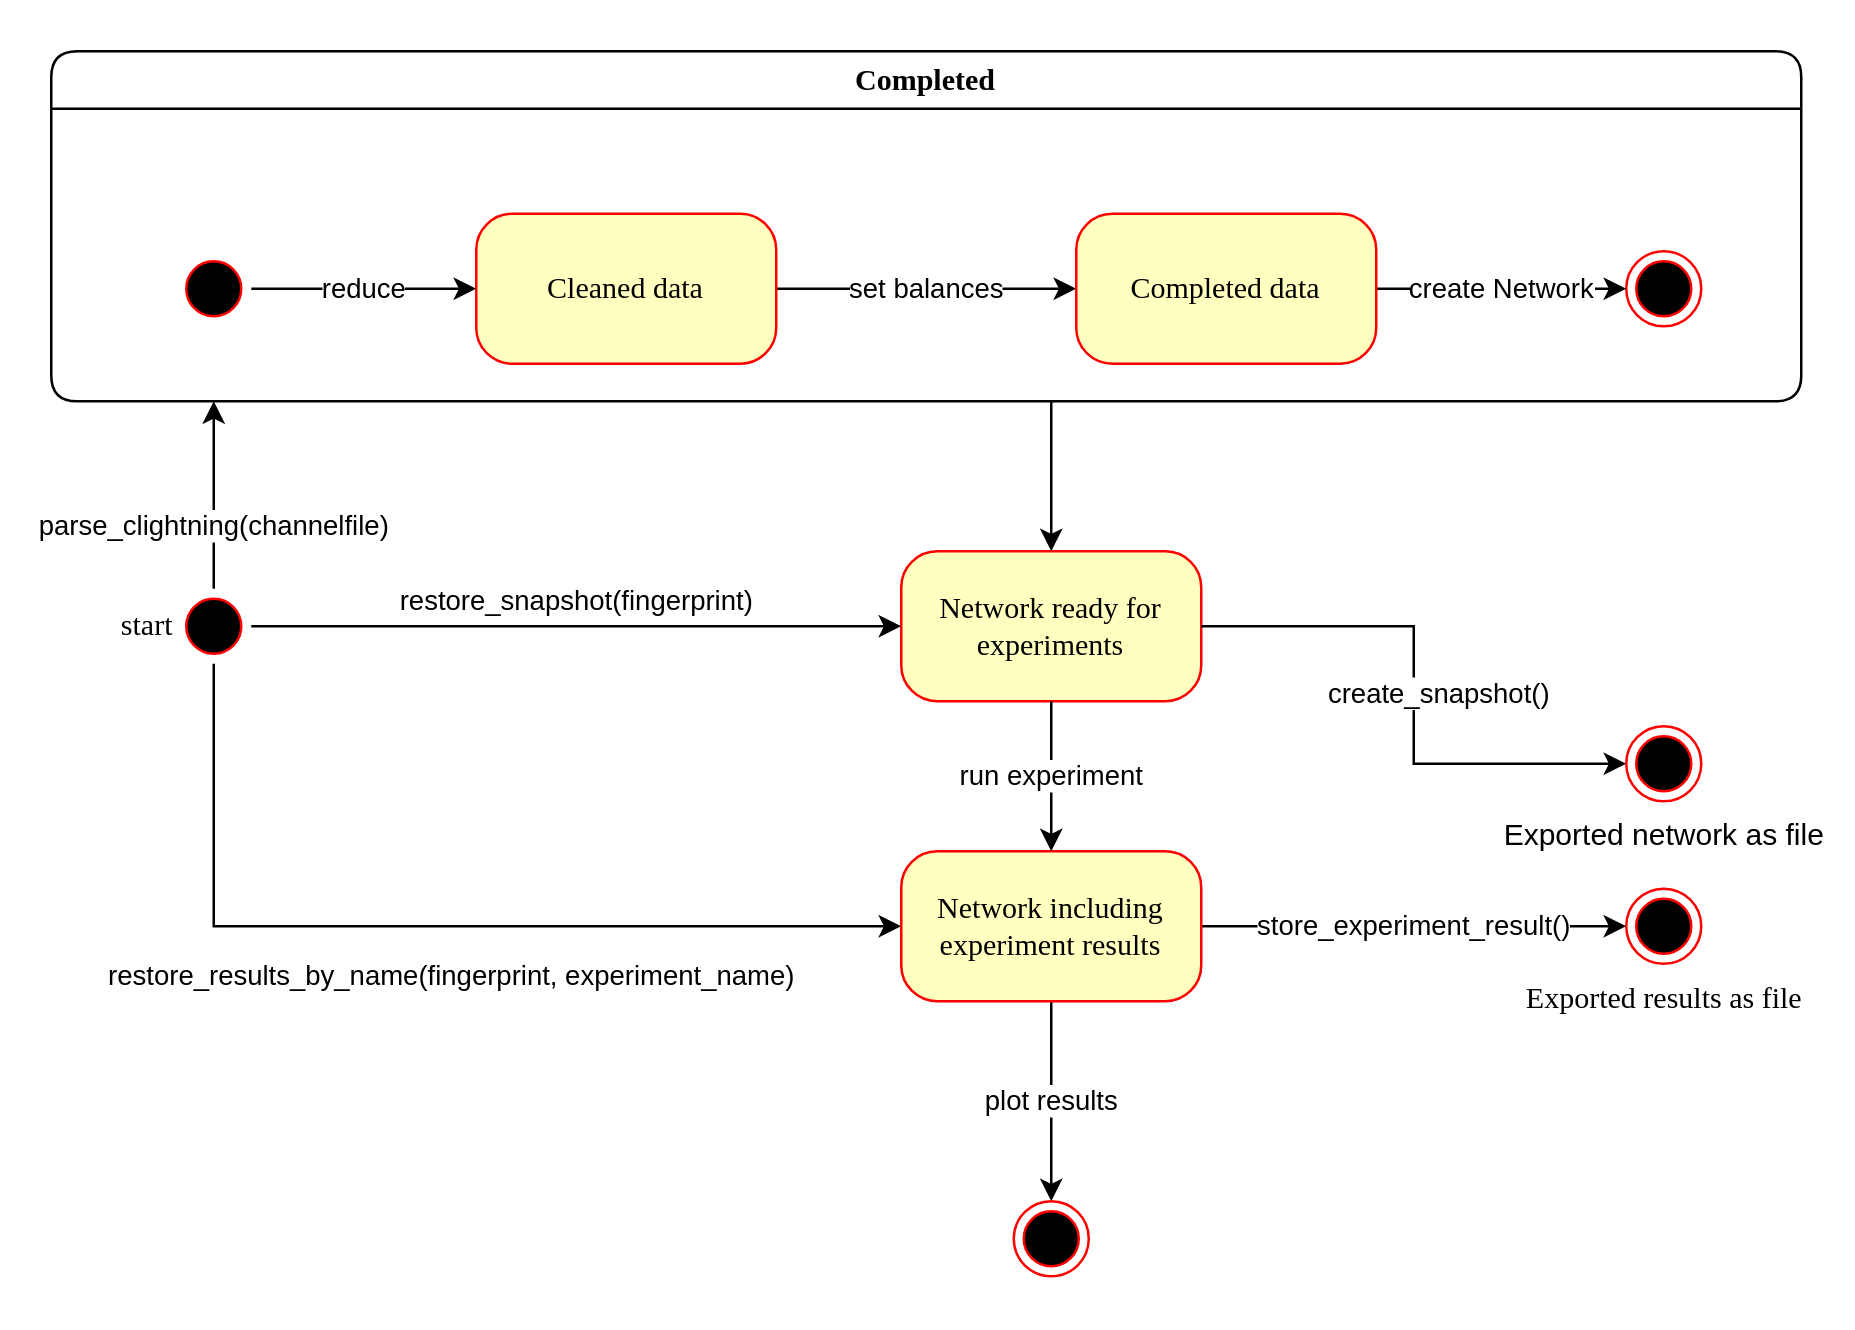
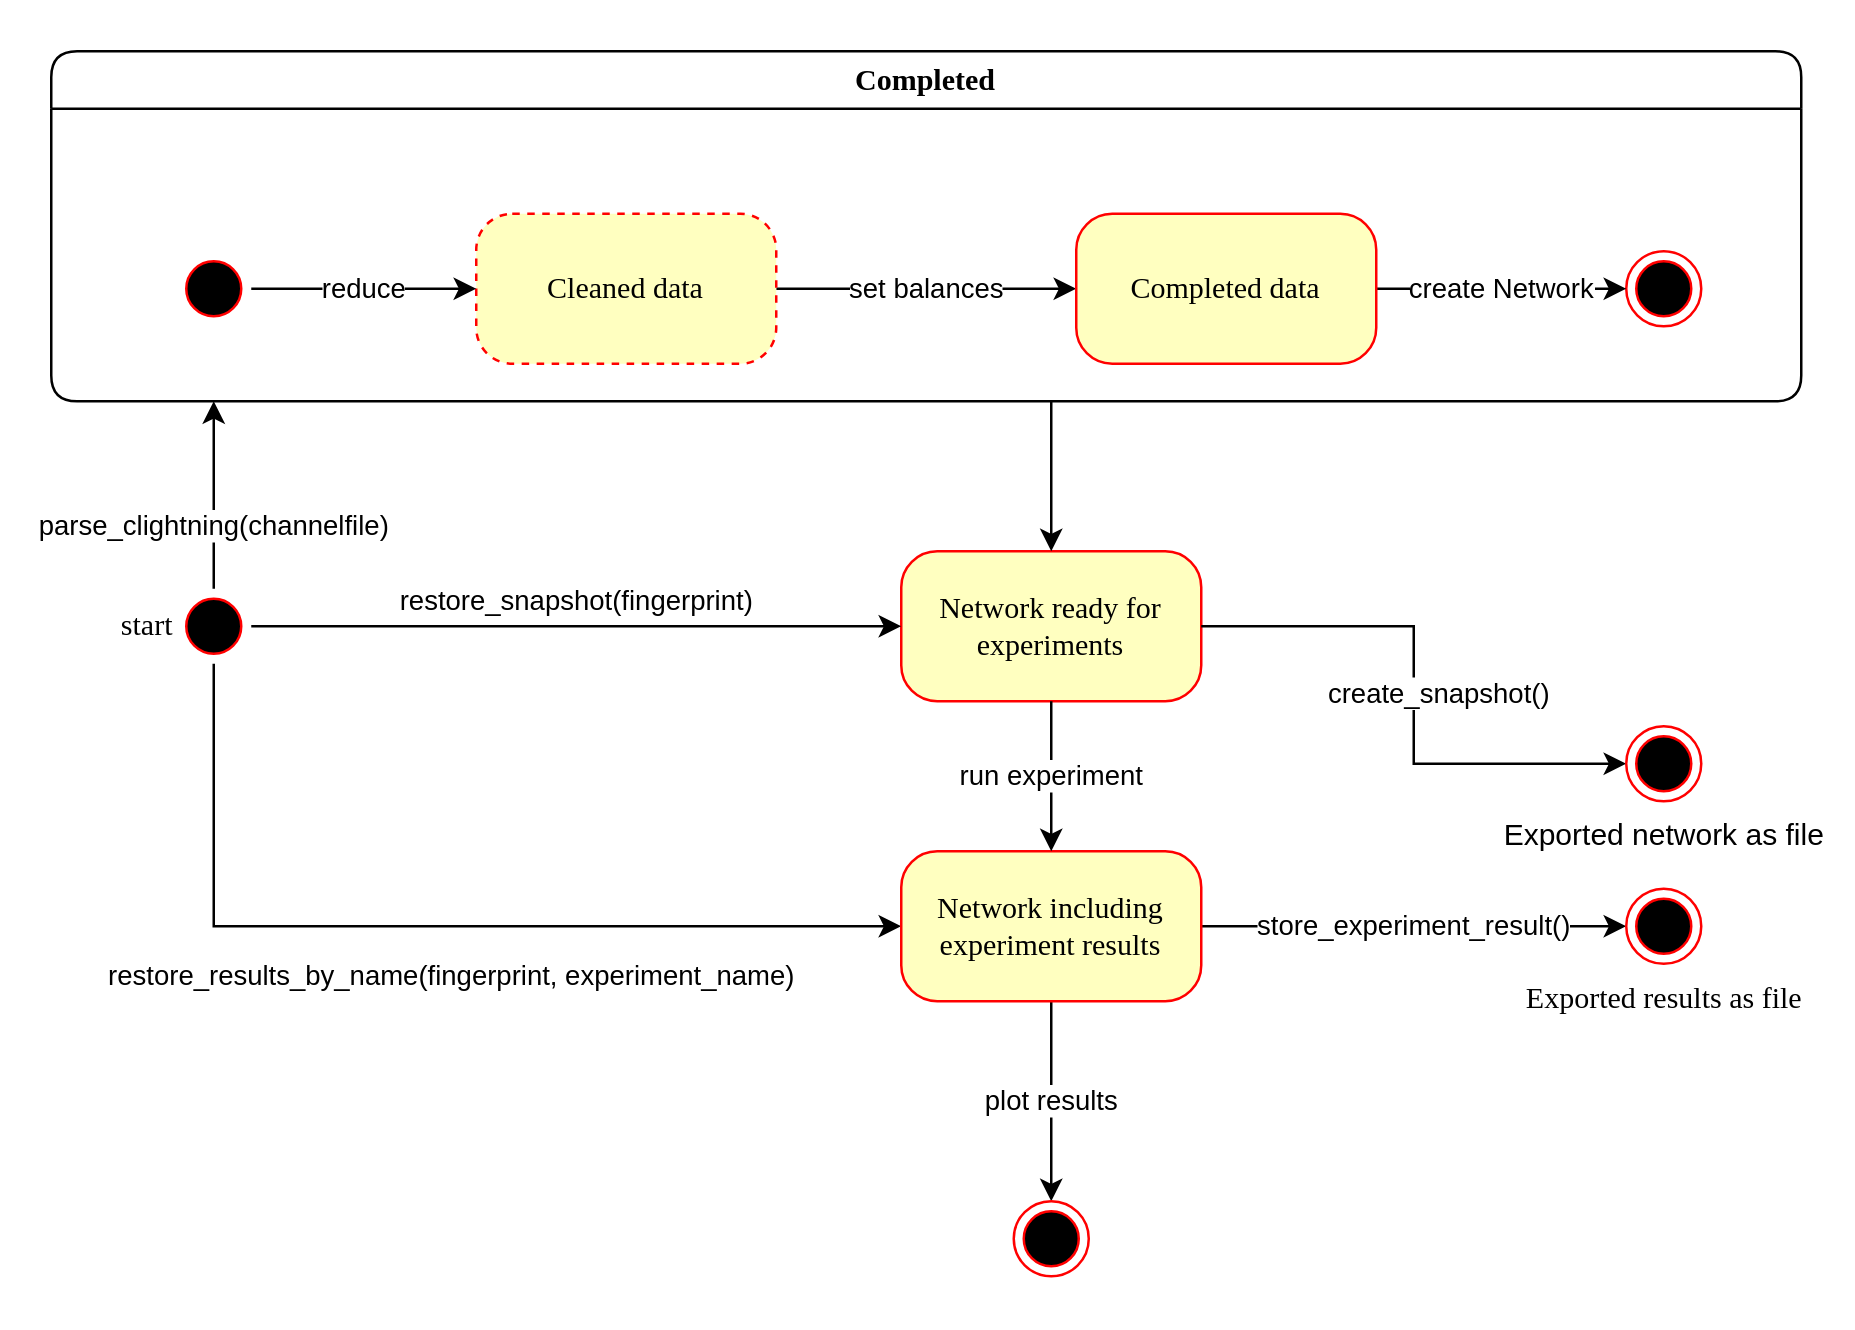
node "Cleaned data": style solid -> dashed
